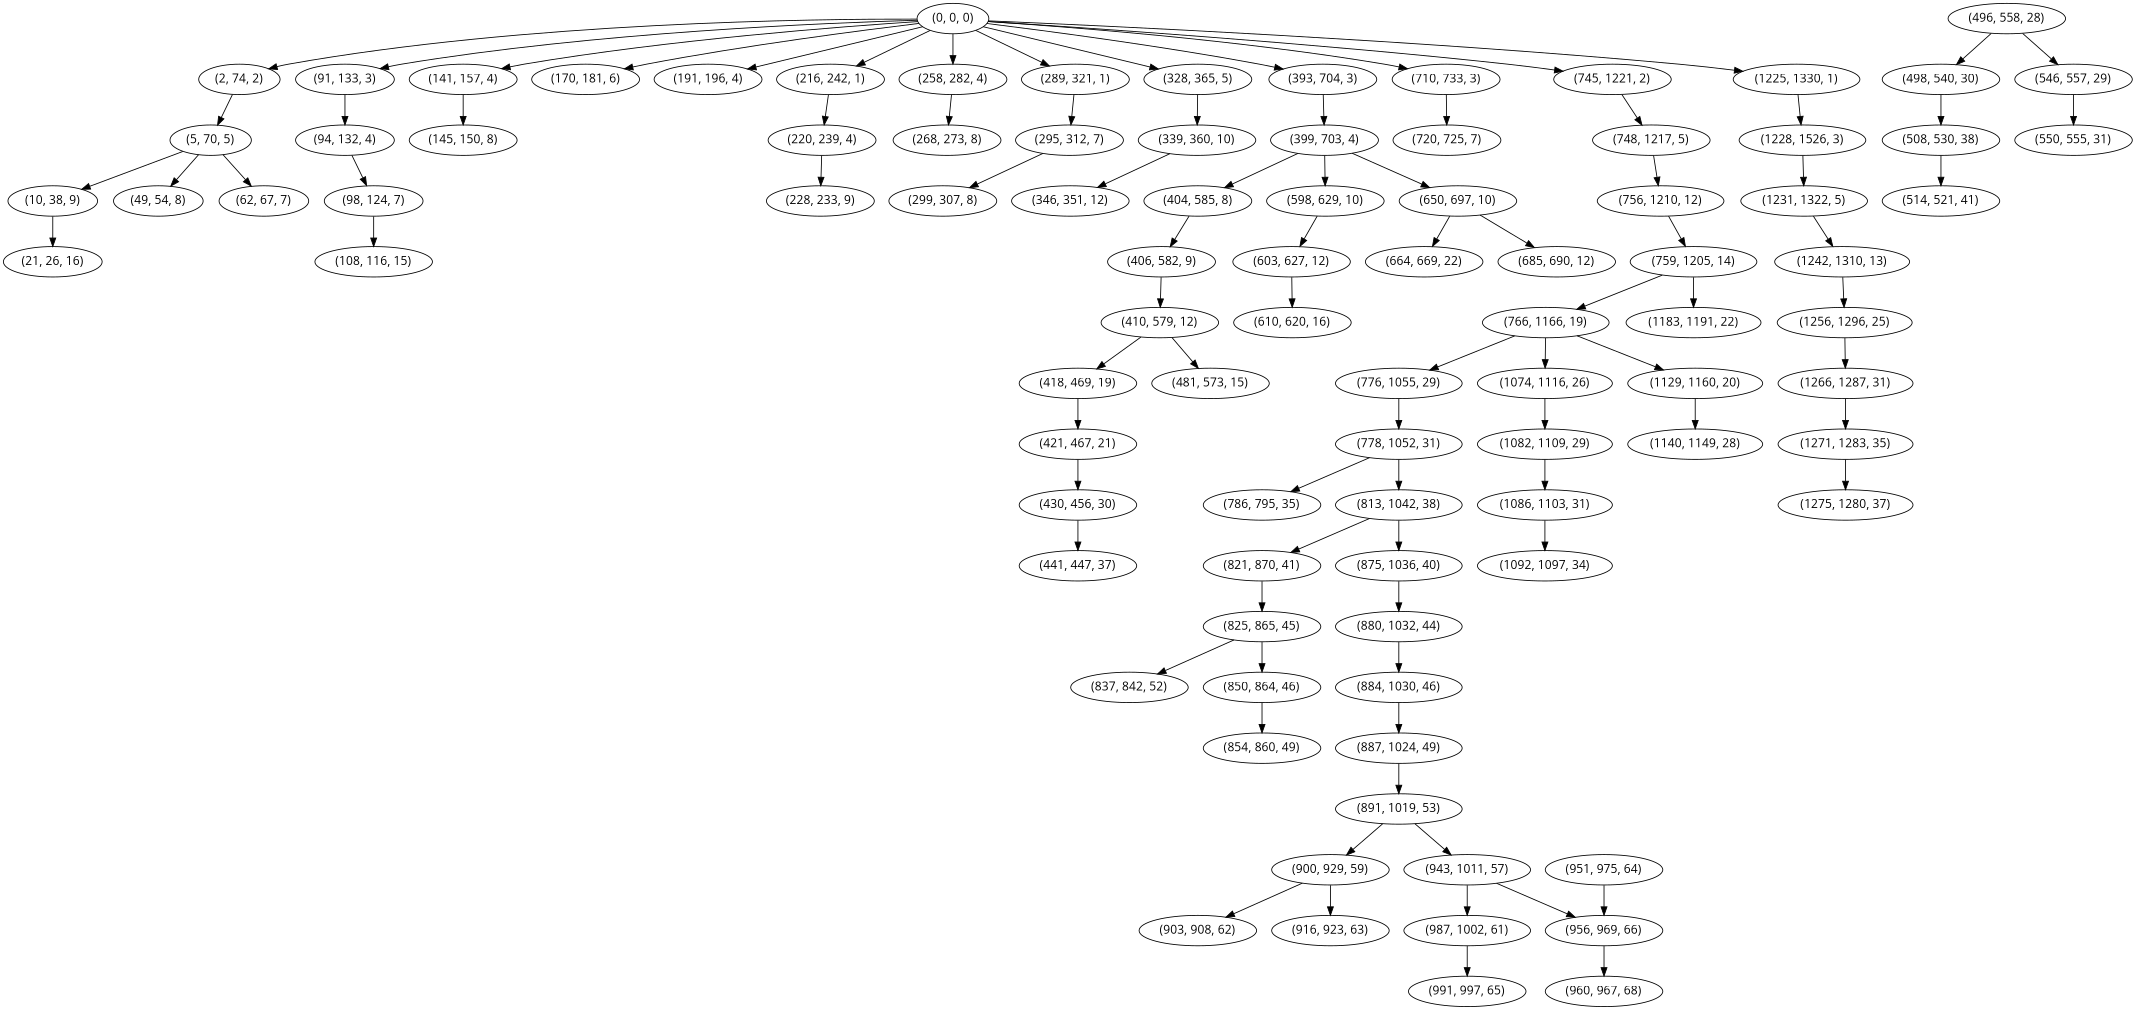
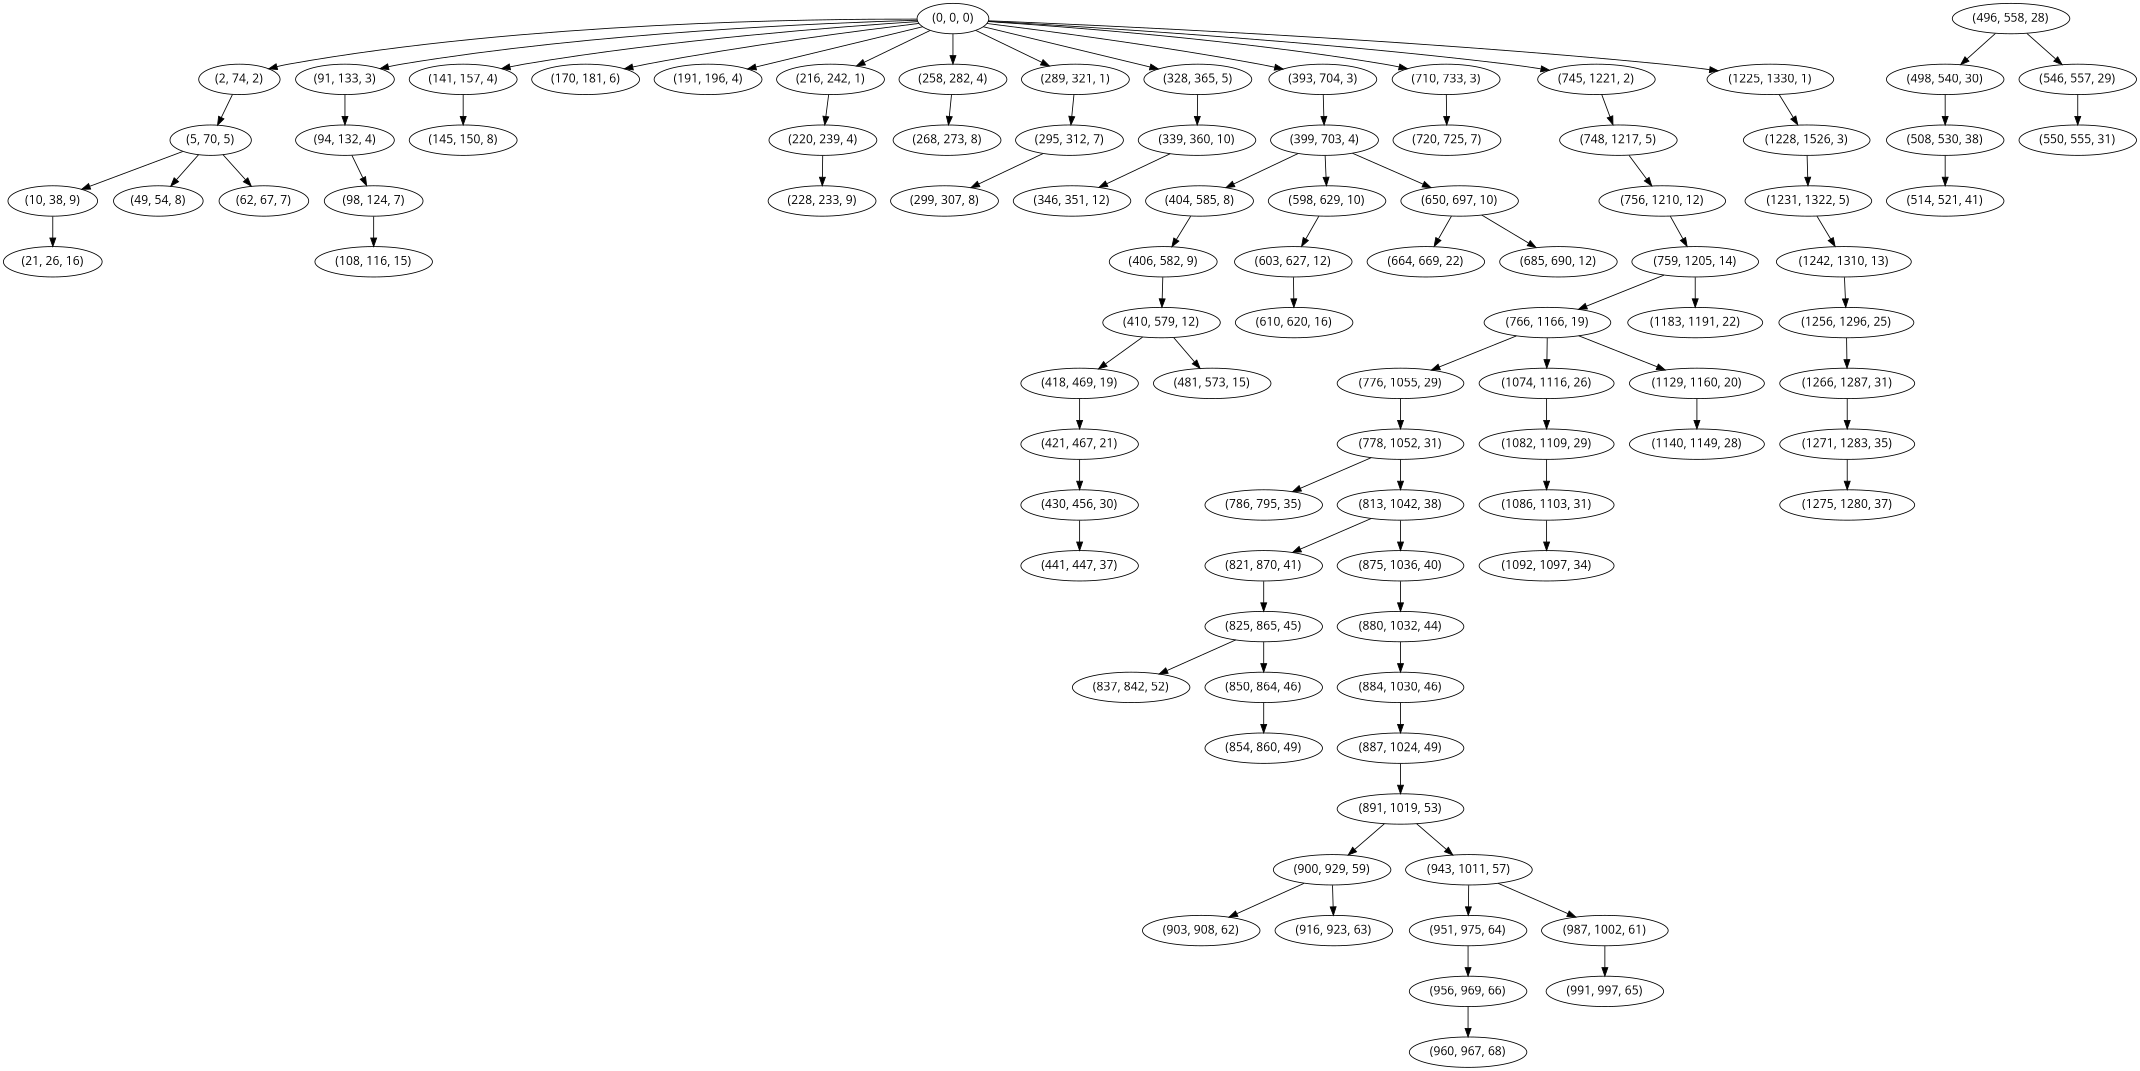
edge "(943, 1011, 57)" -> "(956, 969, 66)": now "(943, 1011, 57)" -> "(951, 975, 64)"
